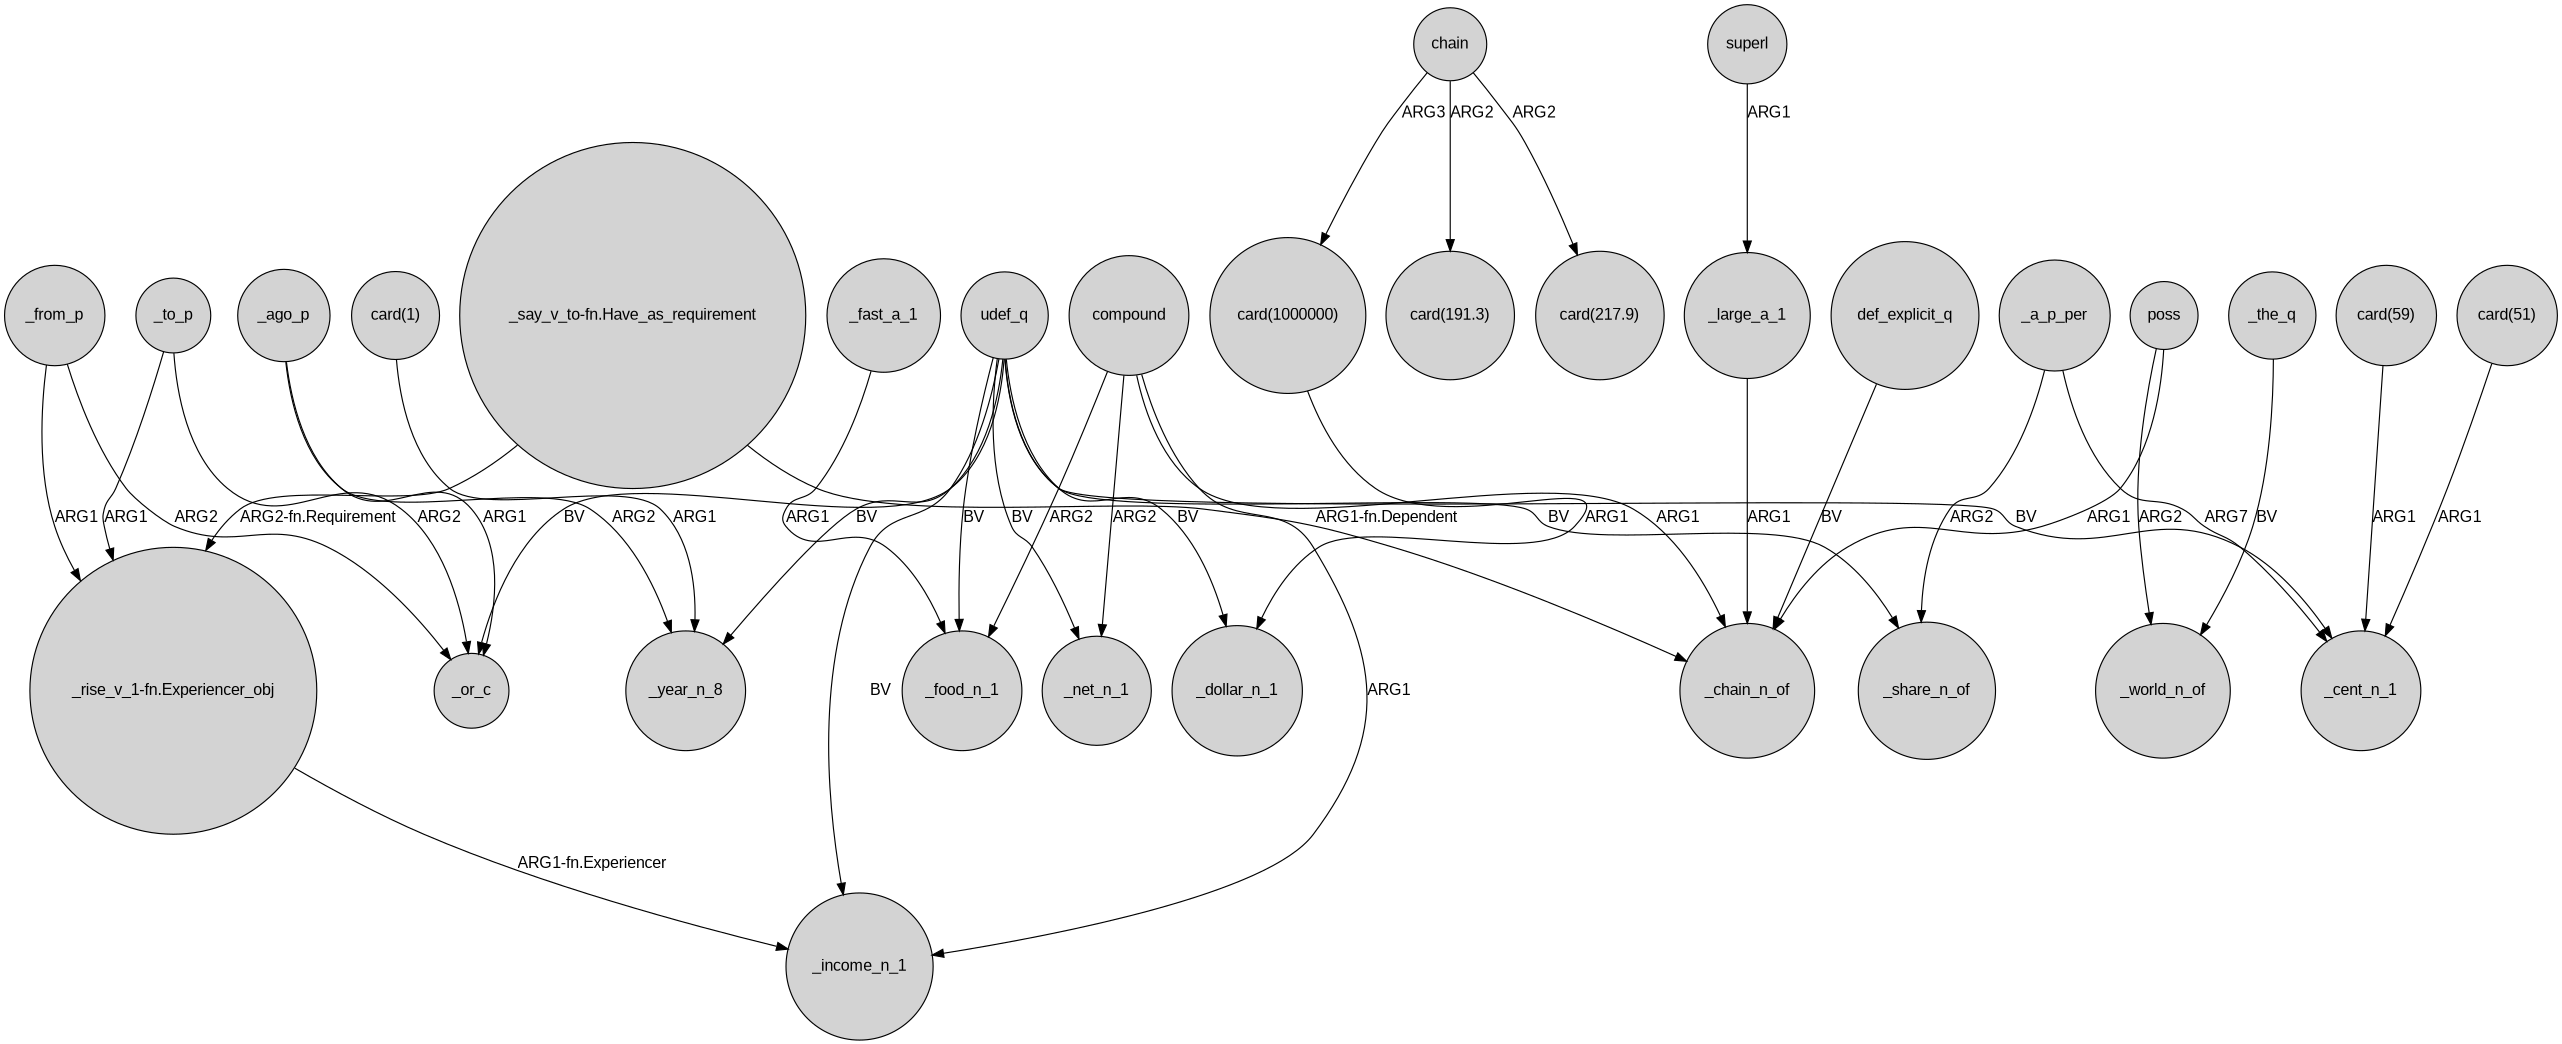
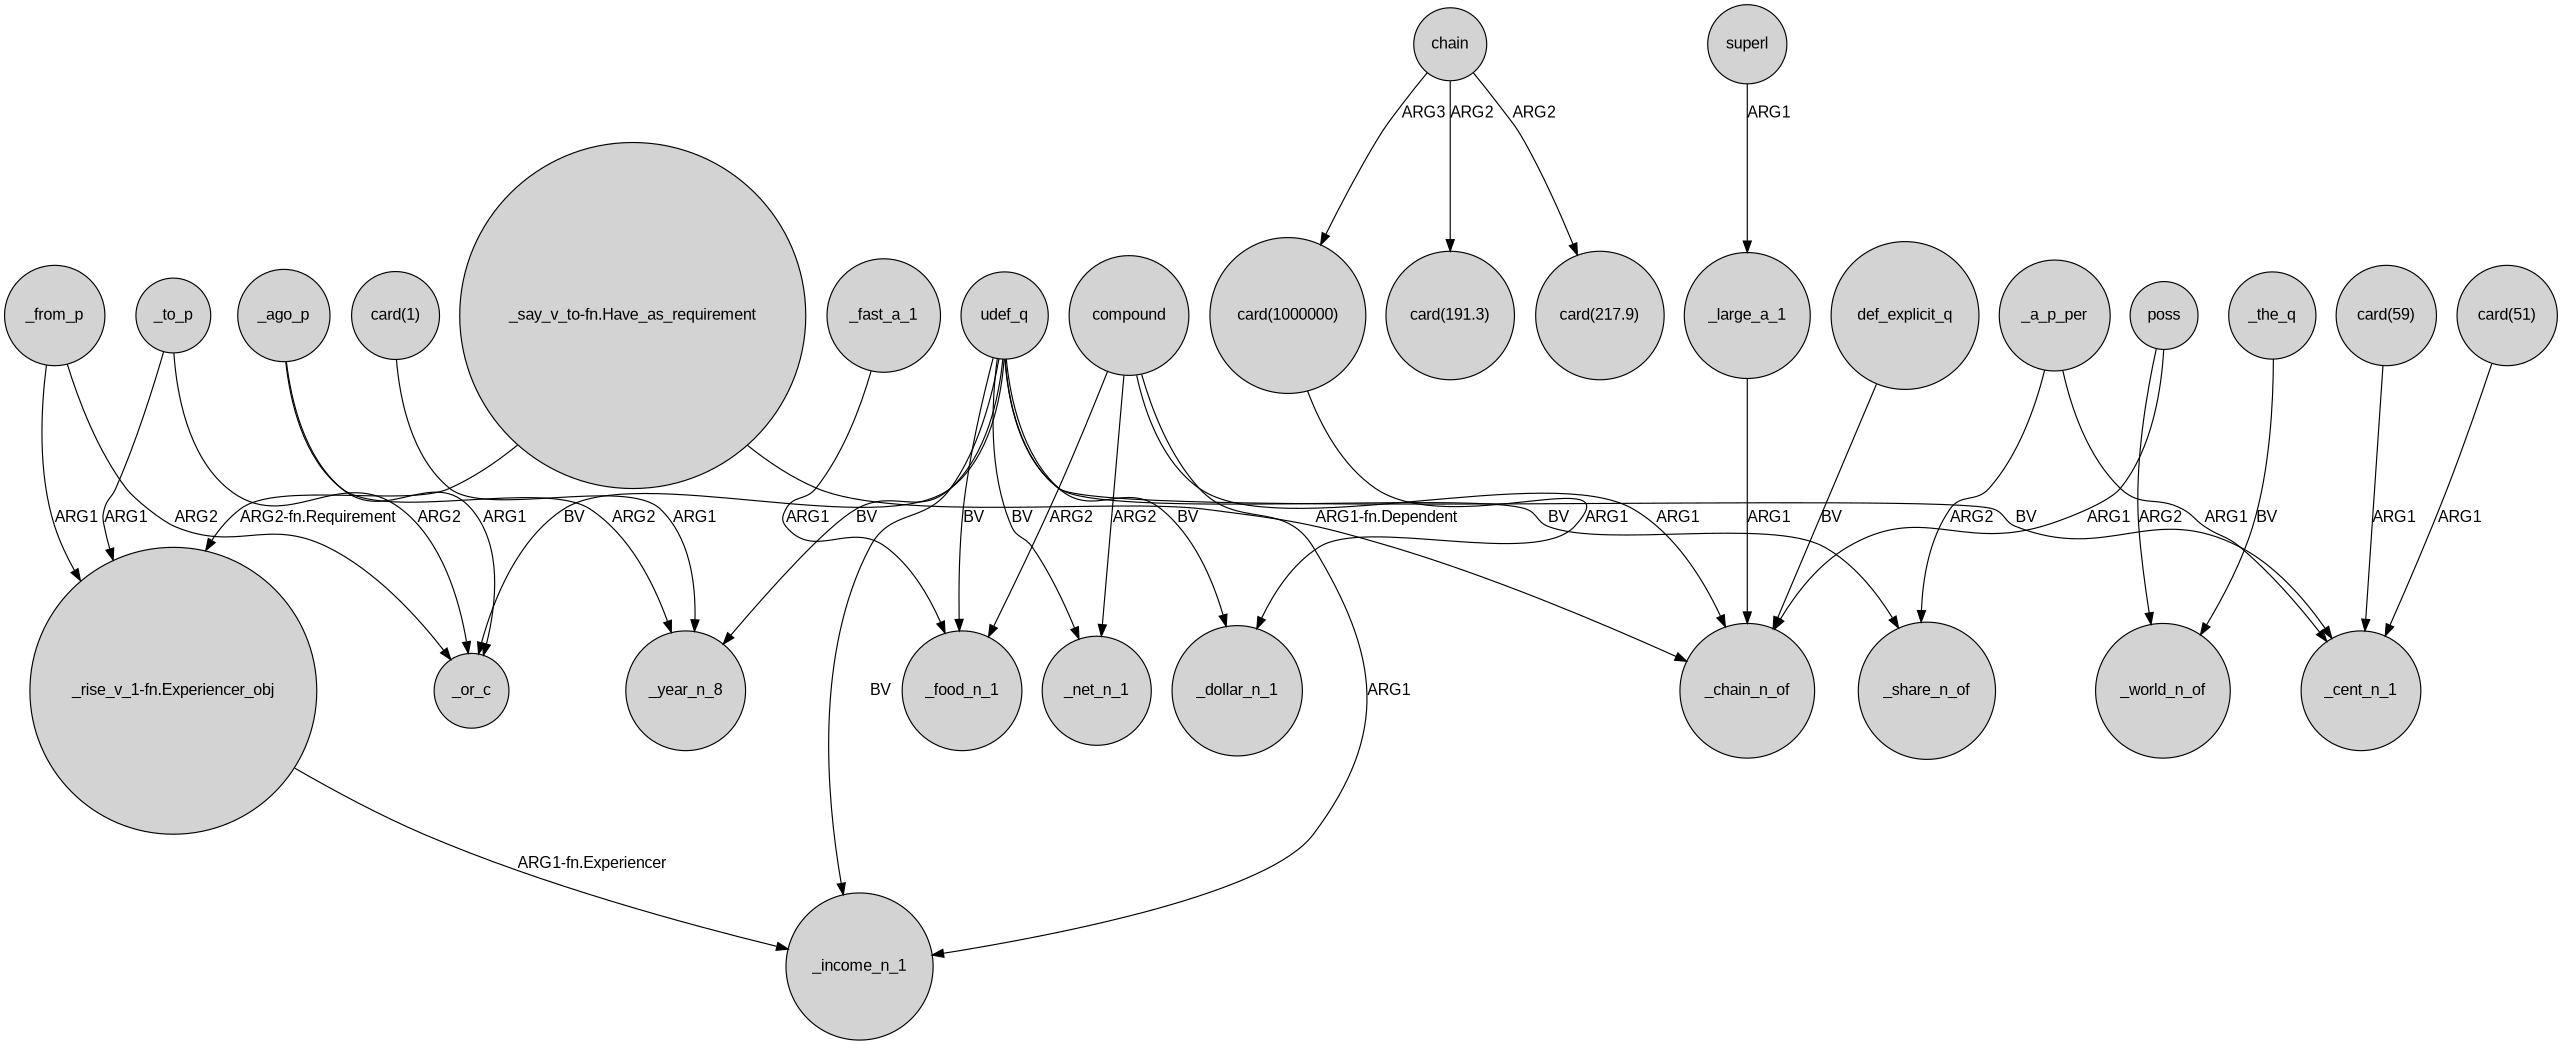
edge "_a_p_per" -> "_cent_n_1": label "ARG7" -> "ARG1"
